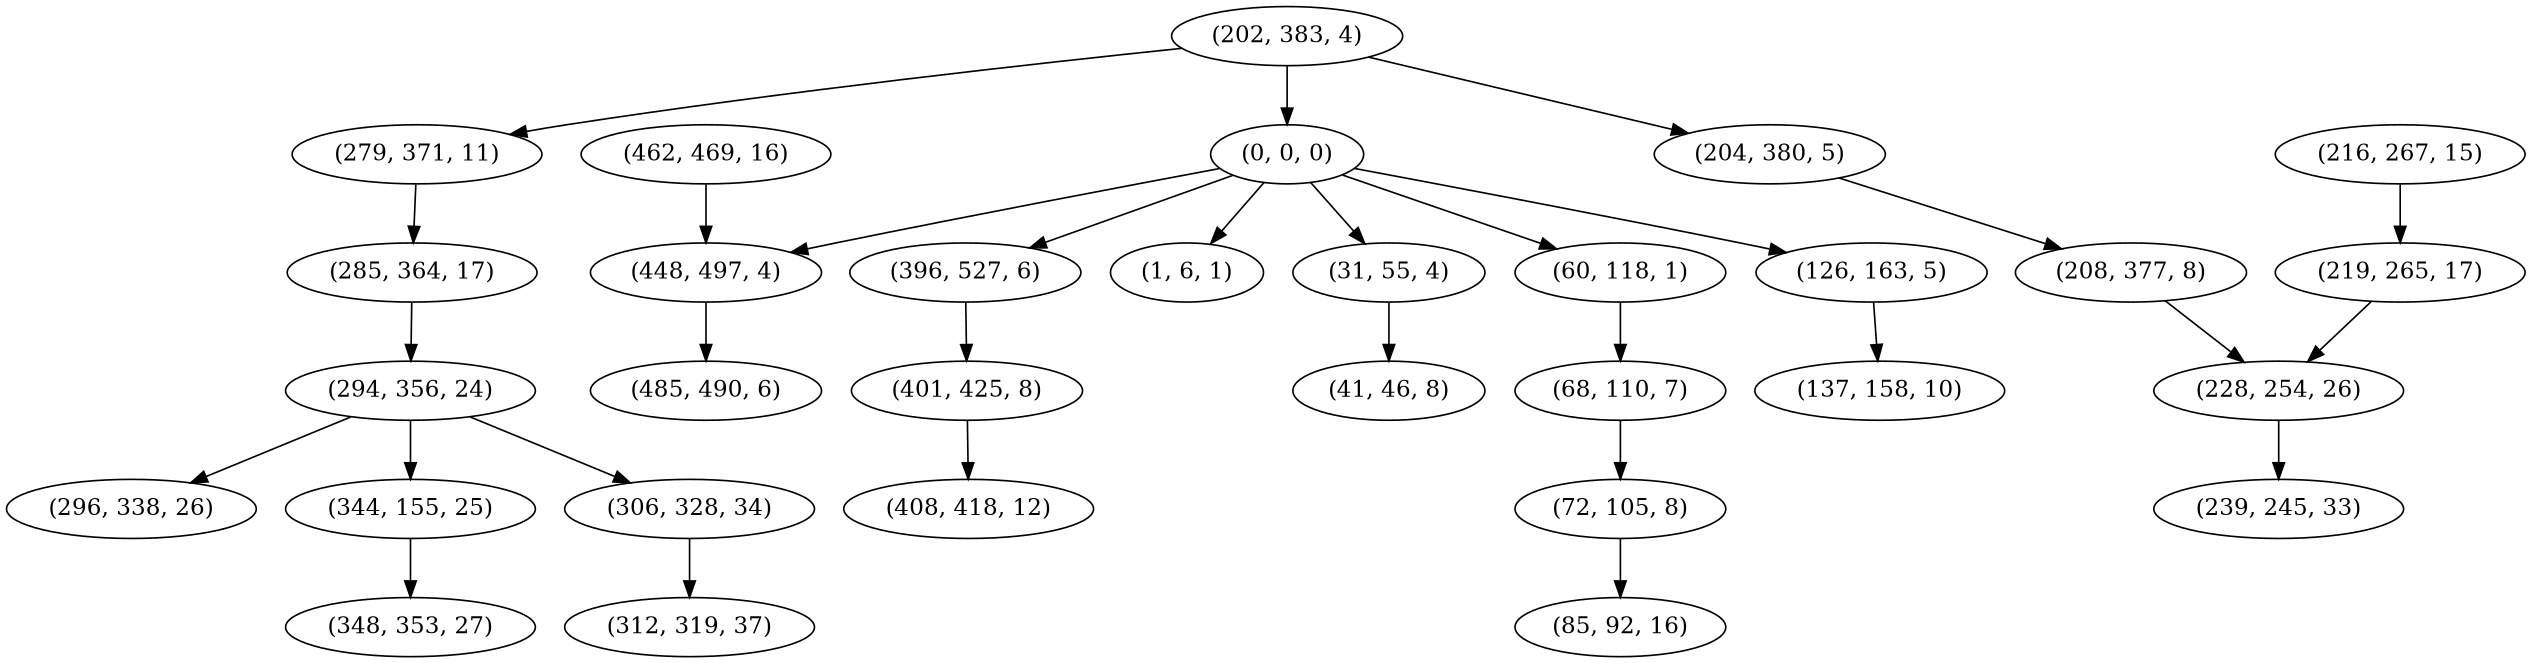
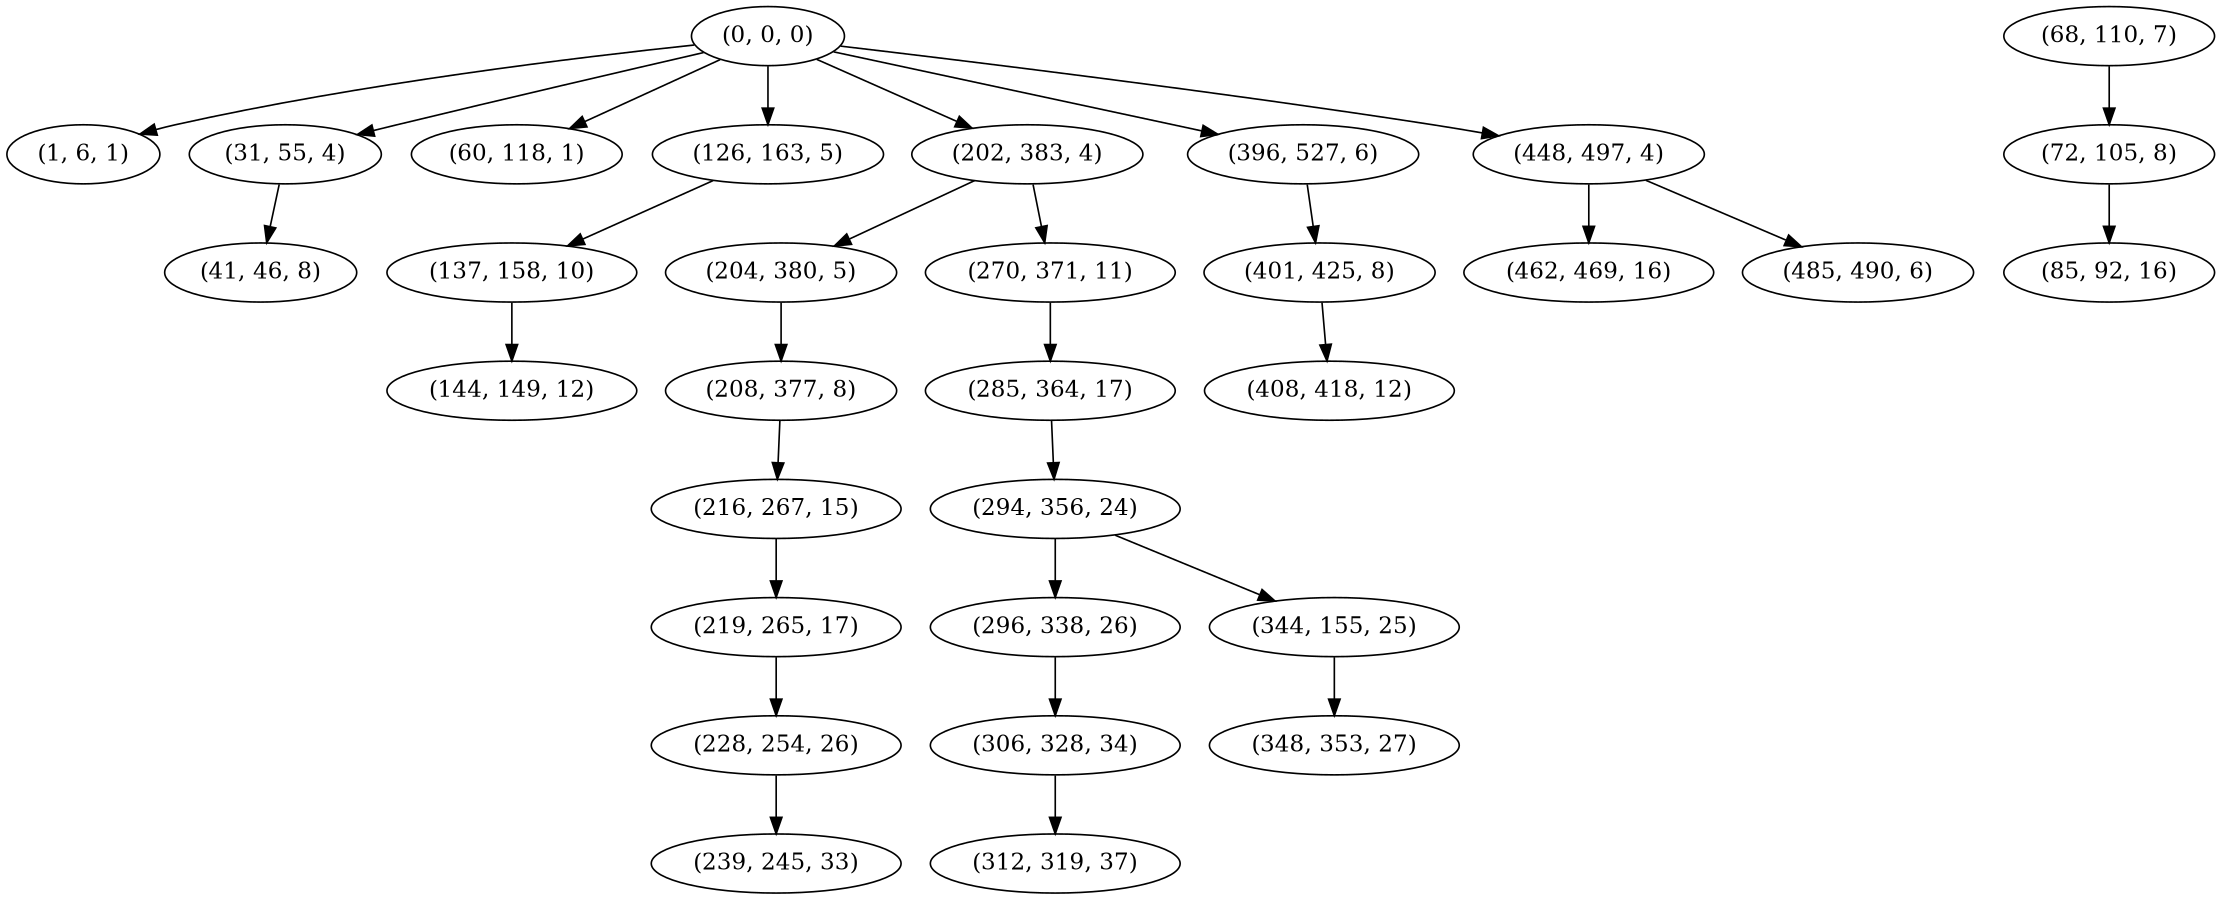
edge "(202, 383, 4)" -> "(0, 0, 0)": reversed
node "(279, 371, 11)": label "(279, 371, 11)" -> "(270, 371, 11)"
edge "(462, 469, 16)" -> "(448, 497, 4)": reversed
edge "(60, 118, 1)" -> "(68, 110, 7)": removed
edge "(208, 377, 8)" -> "(228, 254, 26)": now "(208, 377, 8)" -> "(216, 267, 15)"
node "(144, 149, 12)": added
edge "(294, 356, 24)" -> "(306, 328, 34)": now "(296, 338, 26)" -> "(306, 328, 34)"
